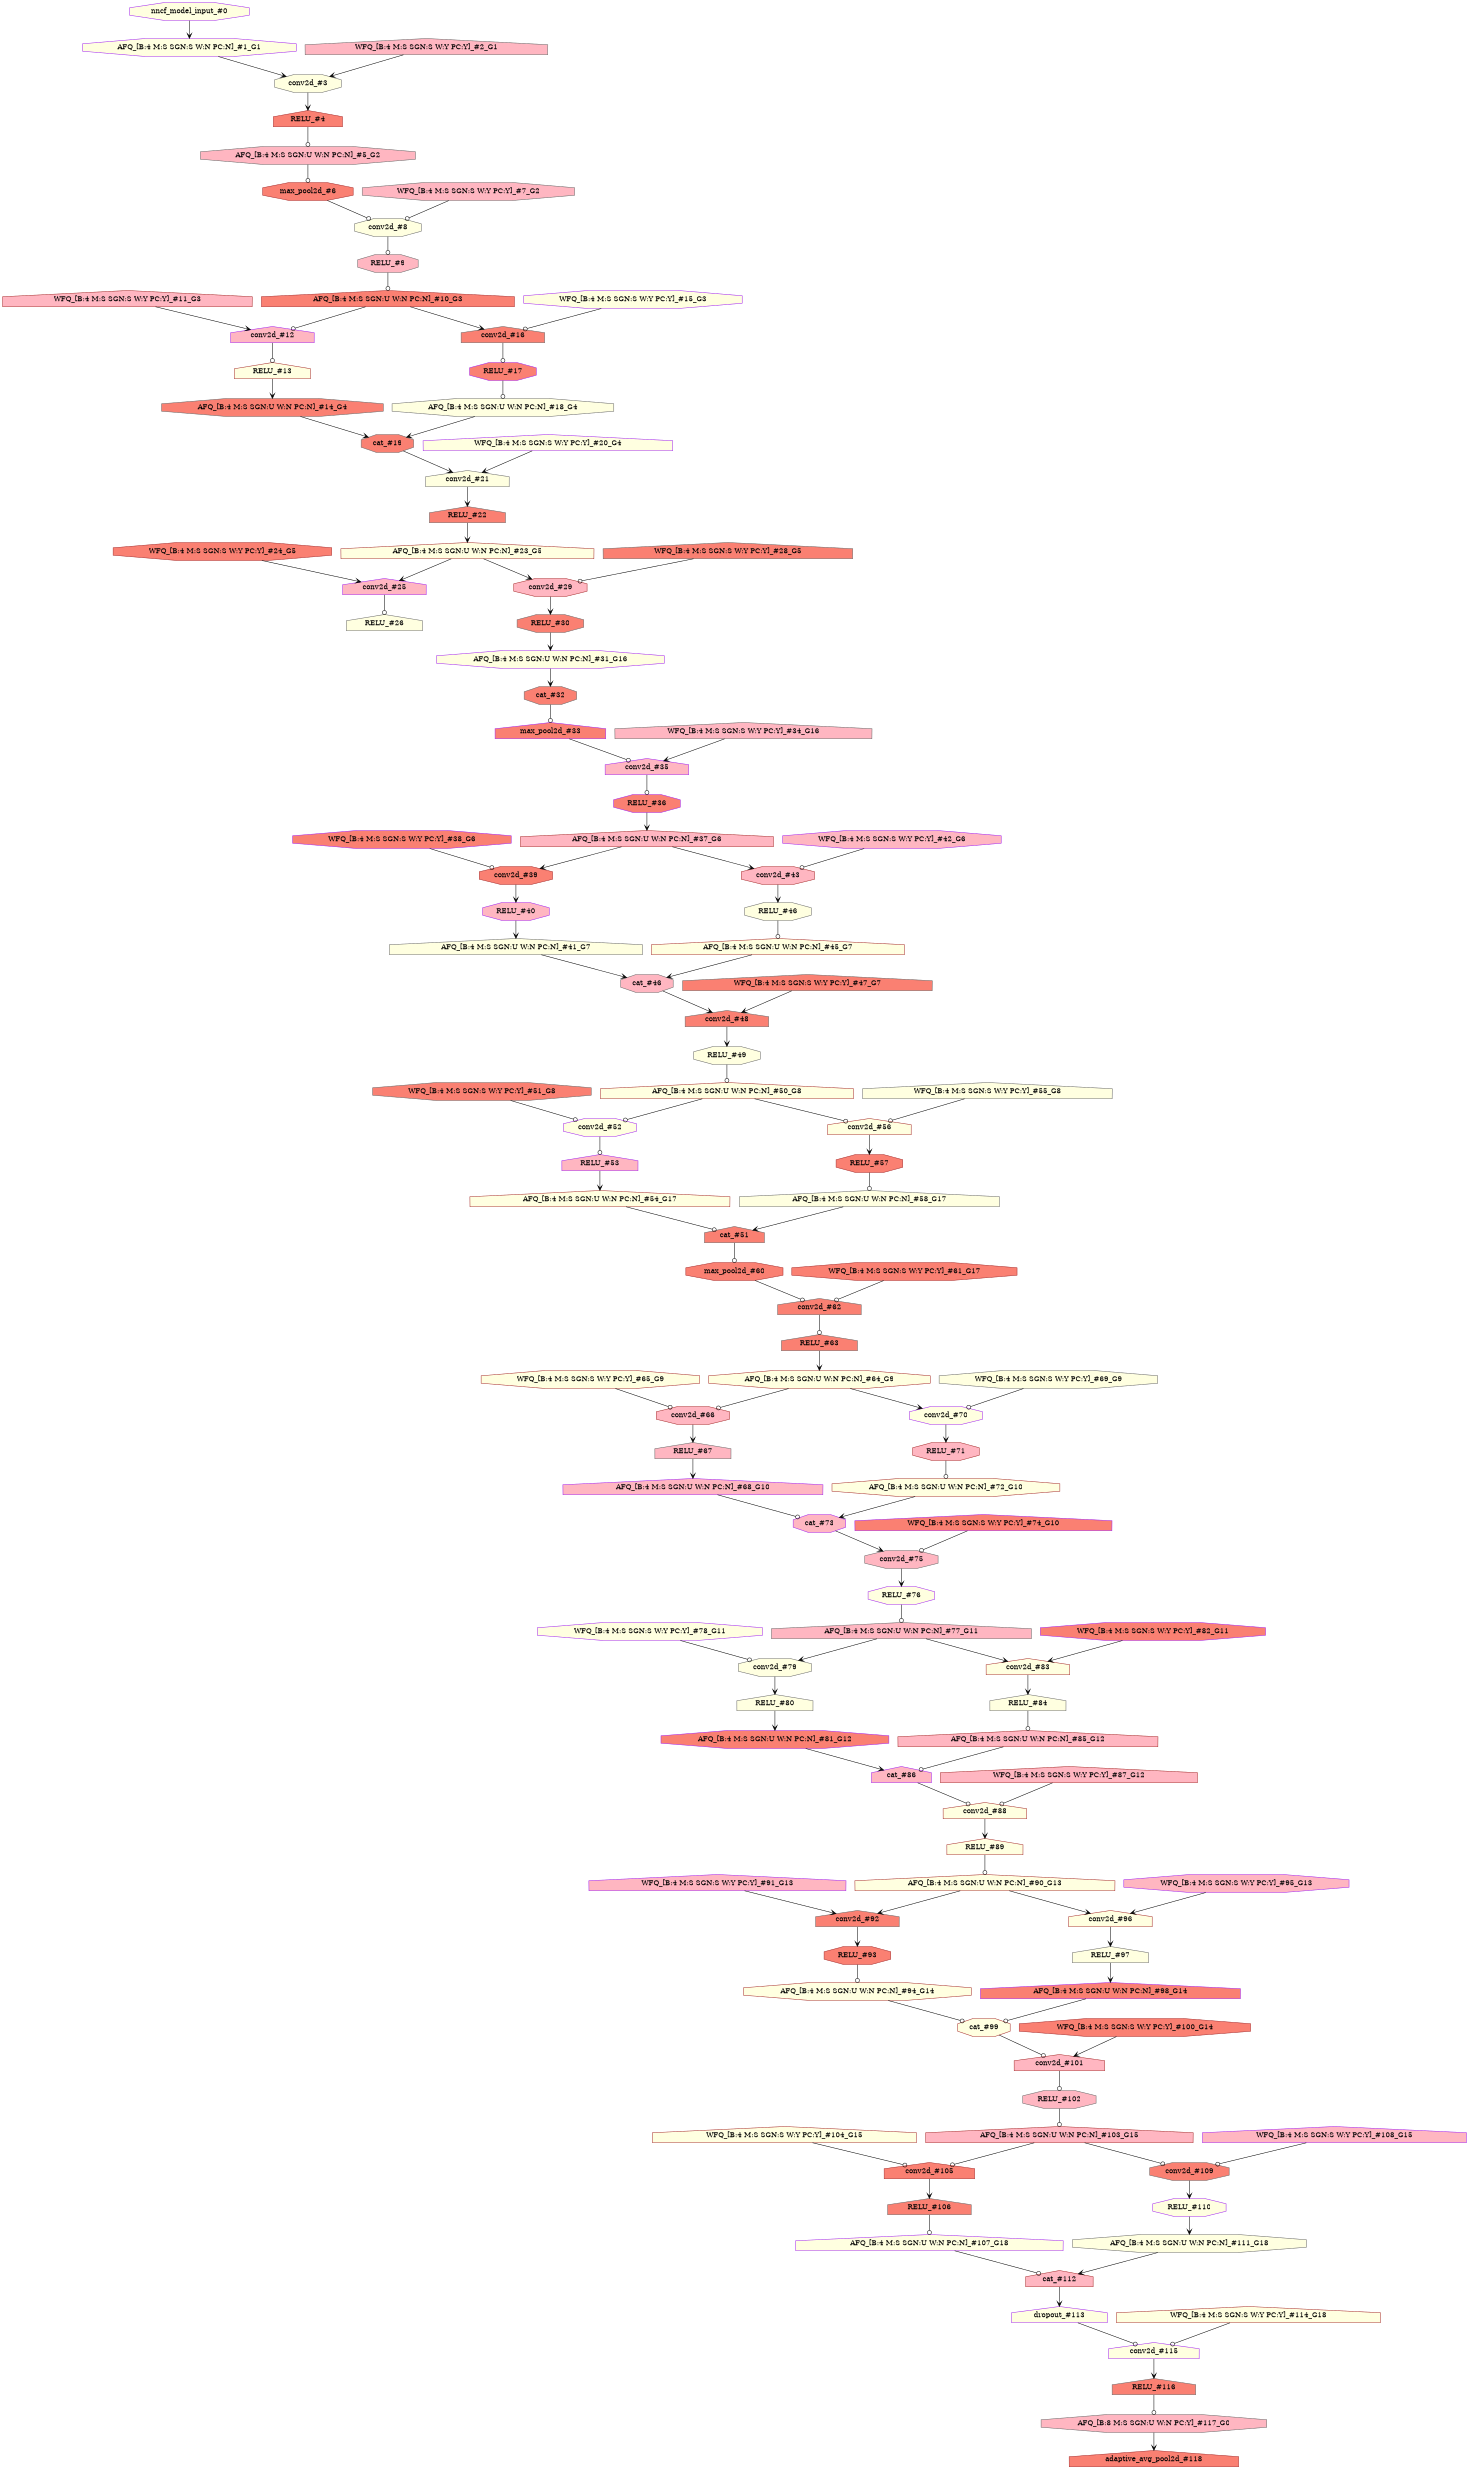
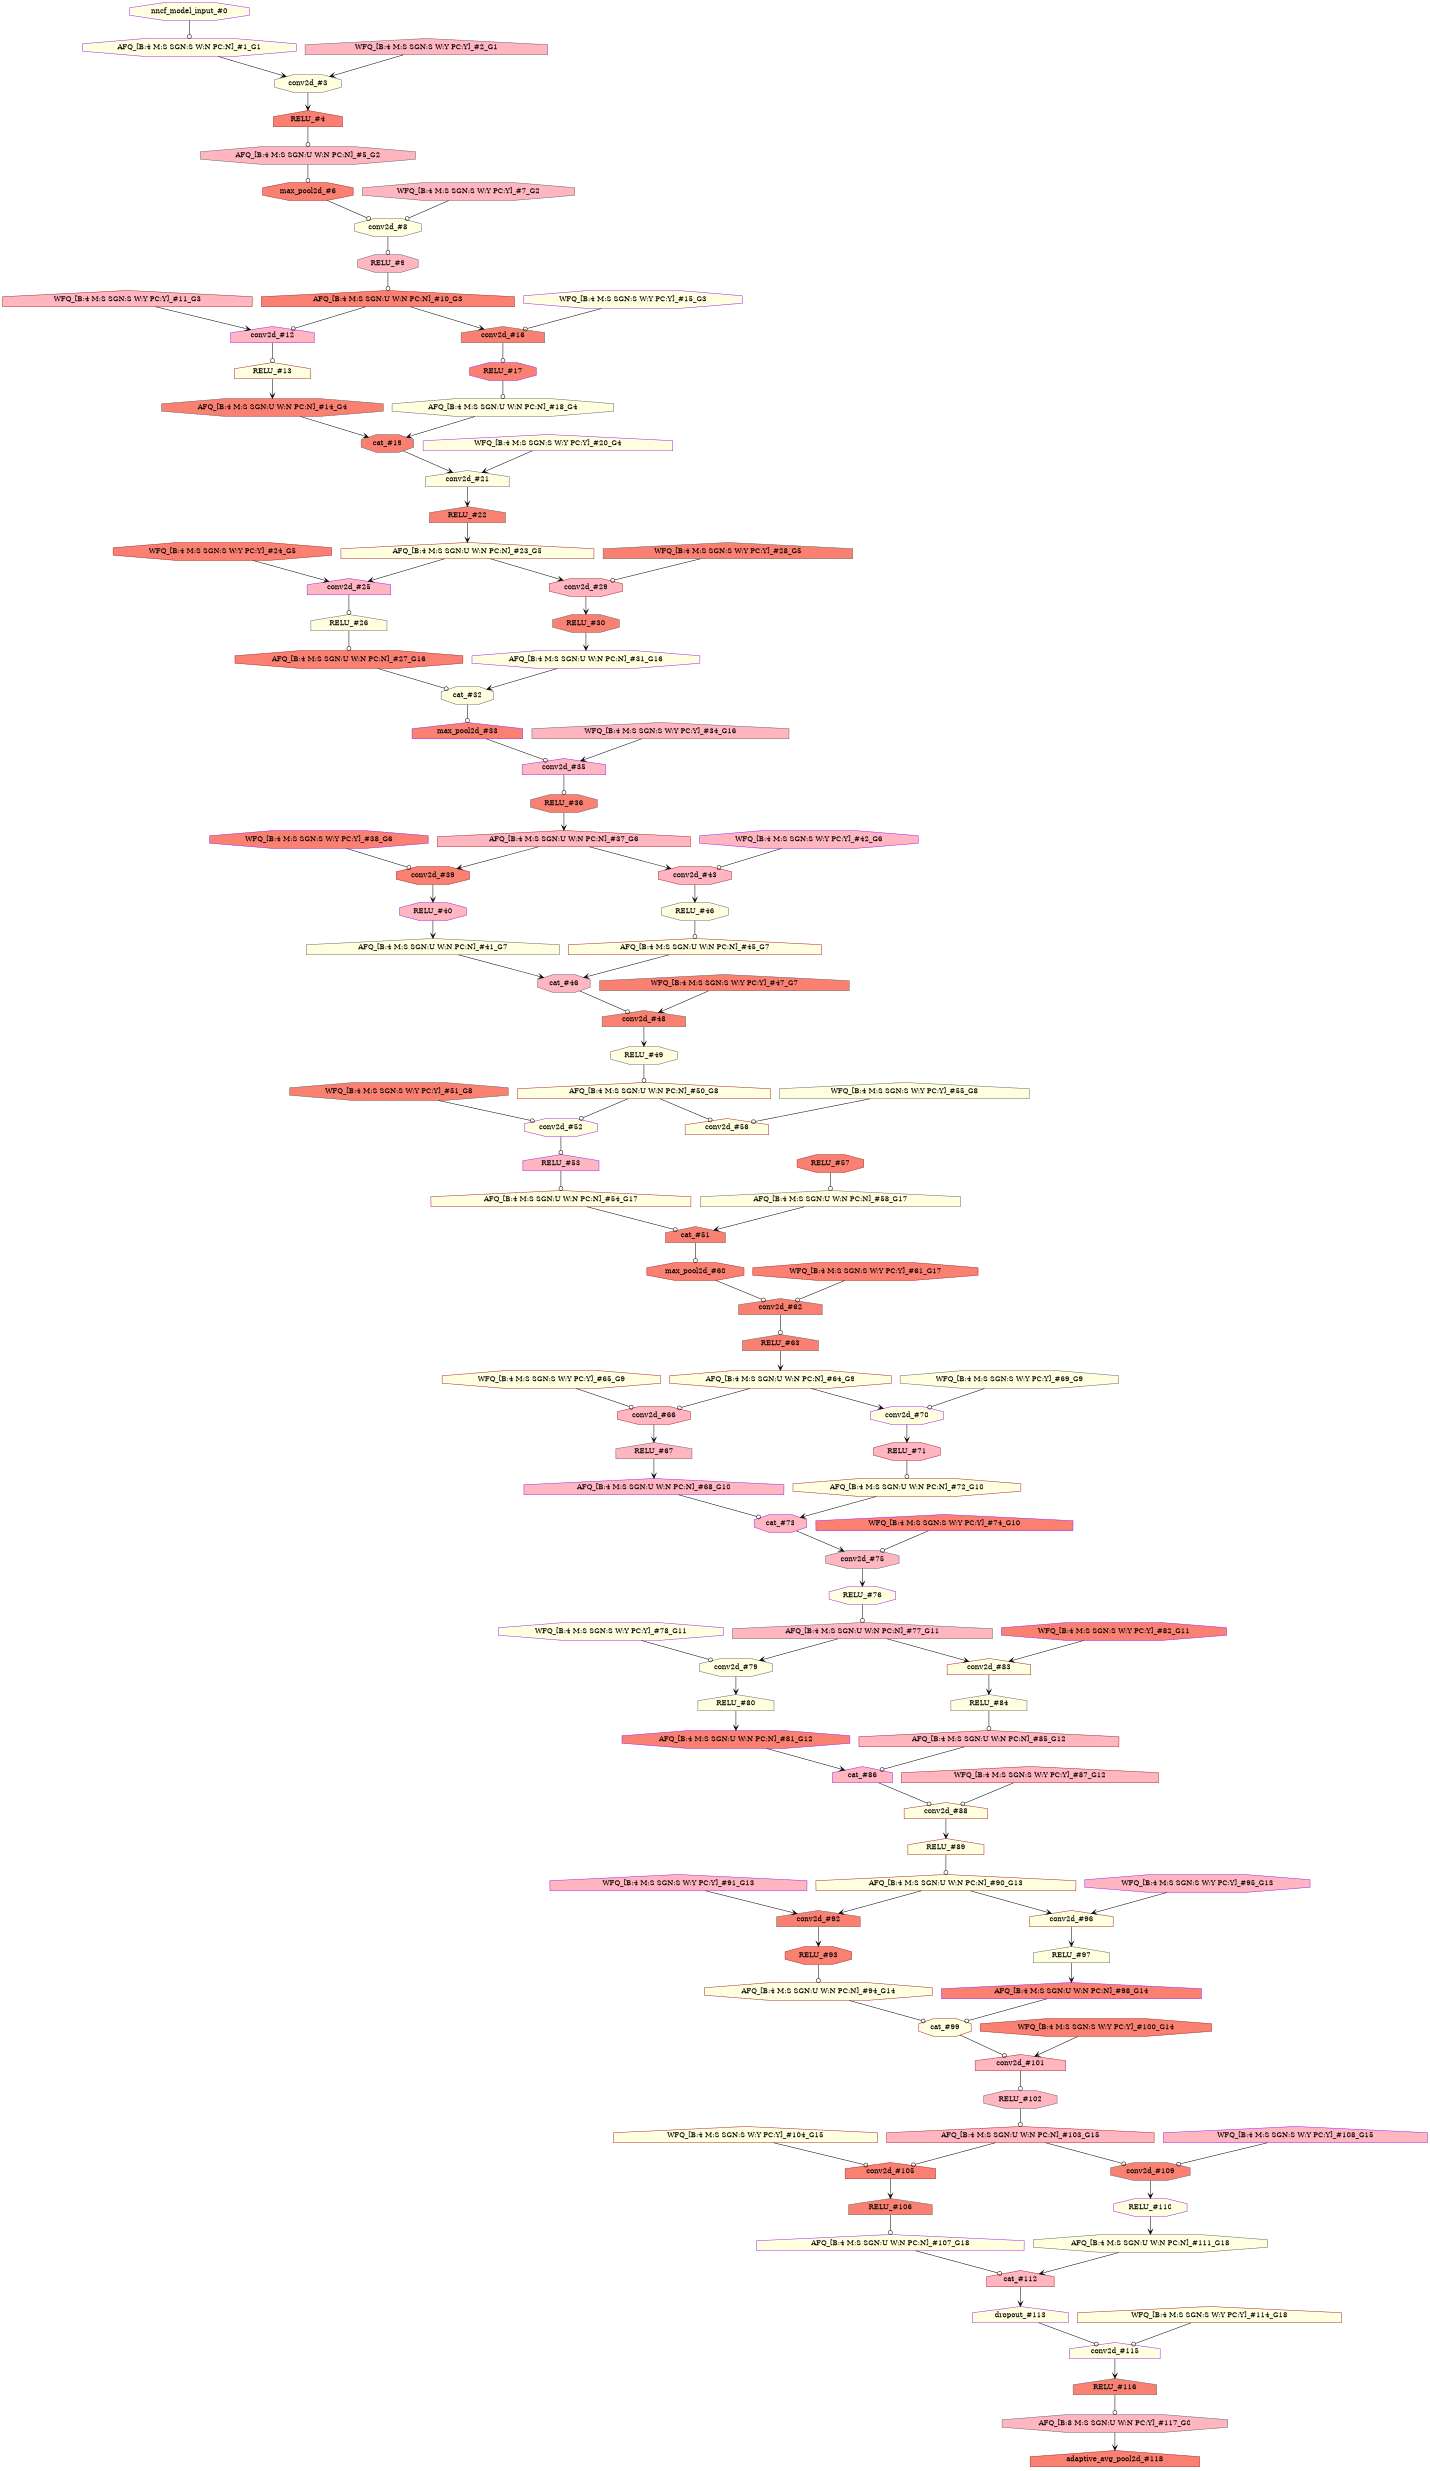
edge "nncf_model_input_#0" -> "AFQ_[B:4 M:S SGN:S W:N PC:N]_#1_G1": arrowhead vee -> odot
node "AFQ_[B:4 M:S SGN:U W:N PC:N]_#27_G16": added
node "cat_#32": fillcolor salmon -> lightyellow
node "RELU_#36": color purple -> gray40
edge "cat_#46" -> "conv2d_#48": arrowhead vee -> odot
edge "conv2d_#56" -> "RELU_#57": removed
edge "RELU_#53" -> "AFQ_[B:4 M:S SGN:U W:N PC:N]_#54_G17": arrowhead vee -> odot
